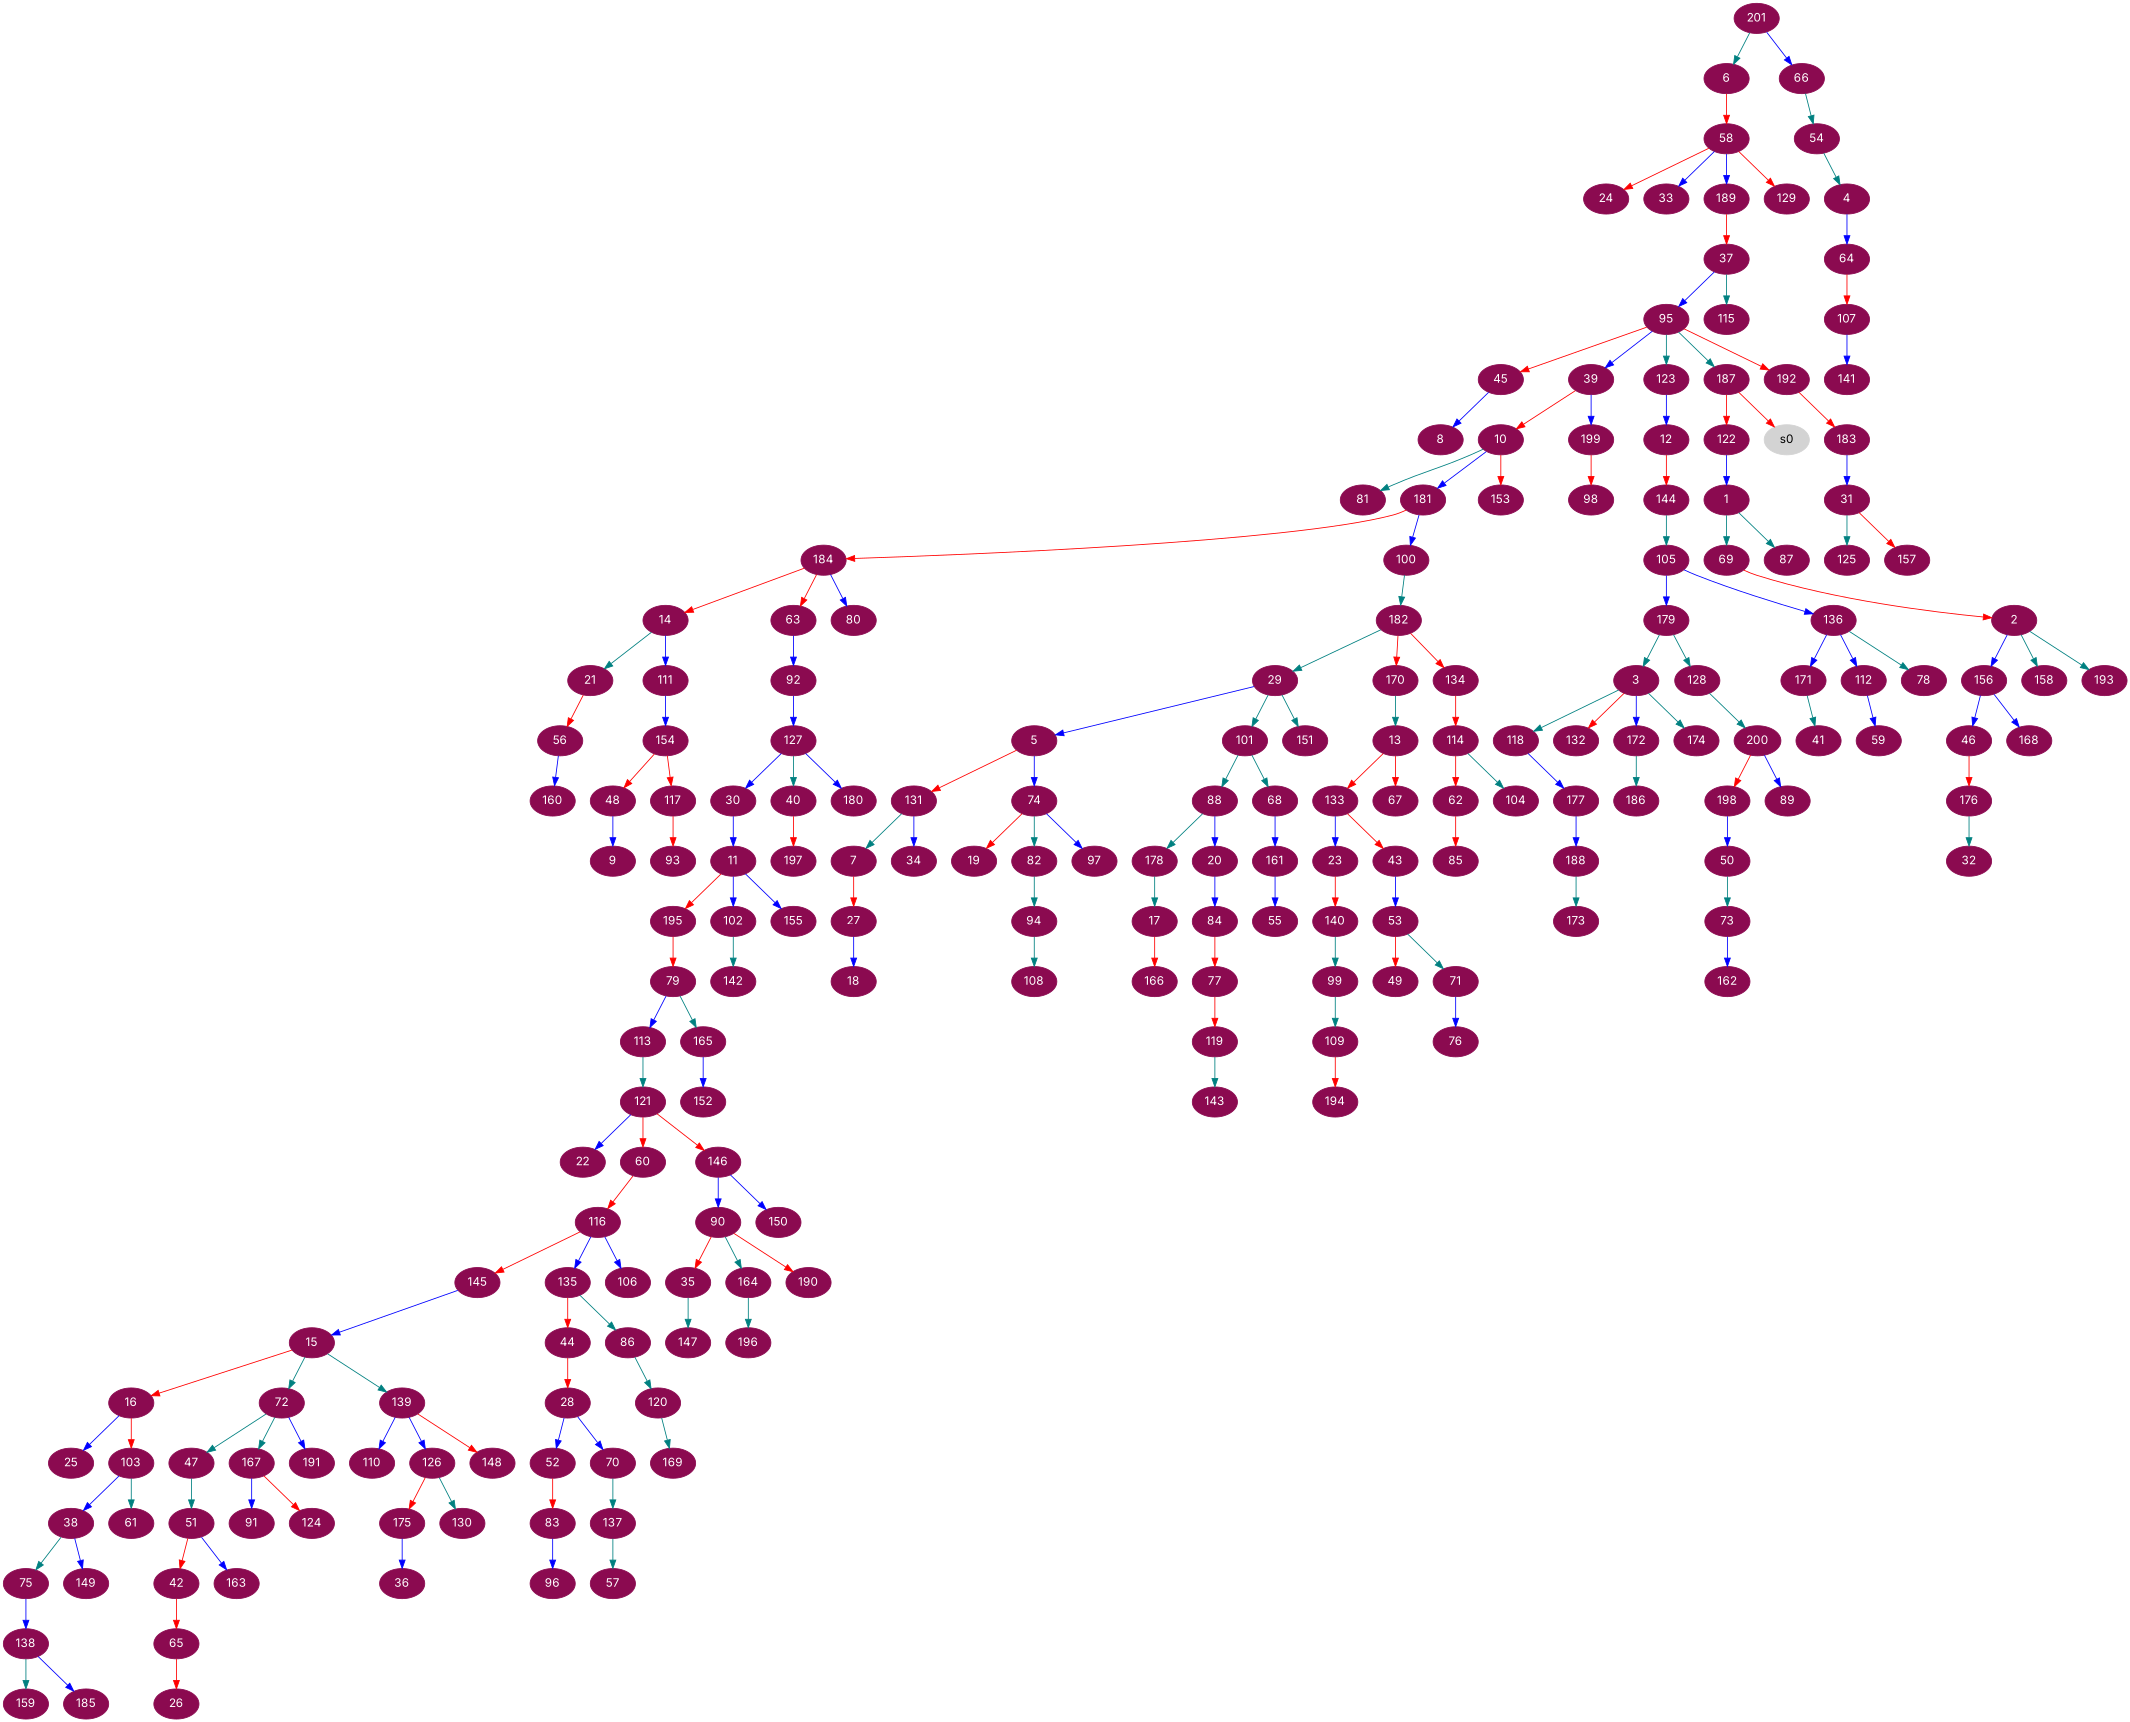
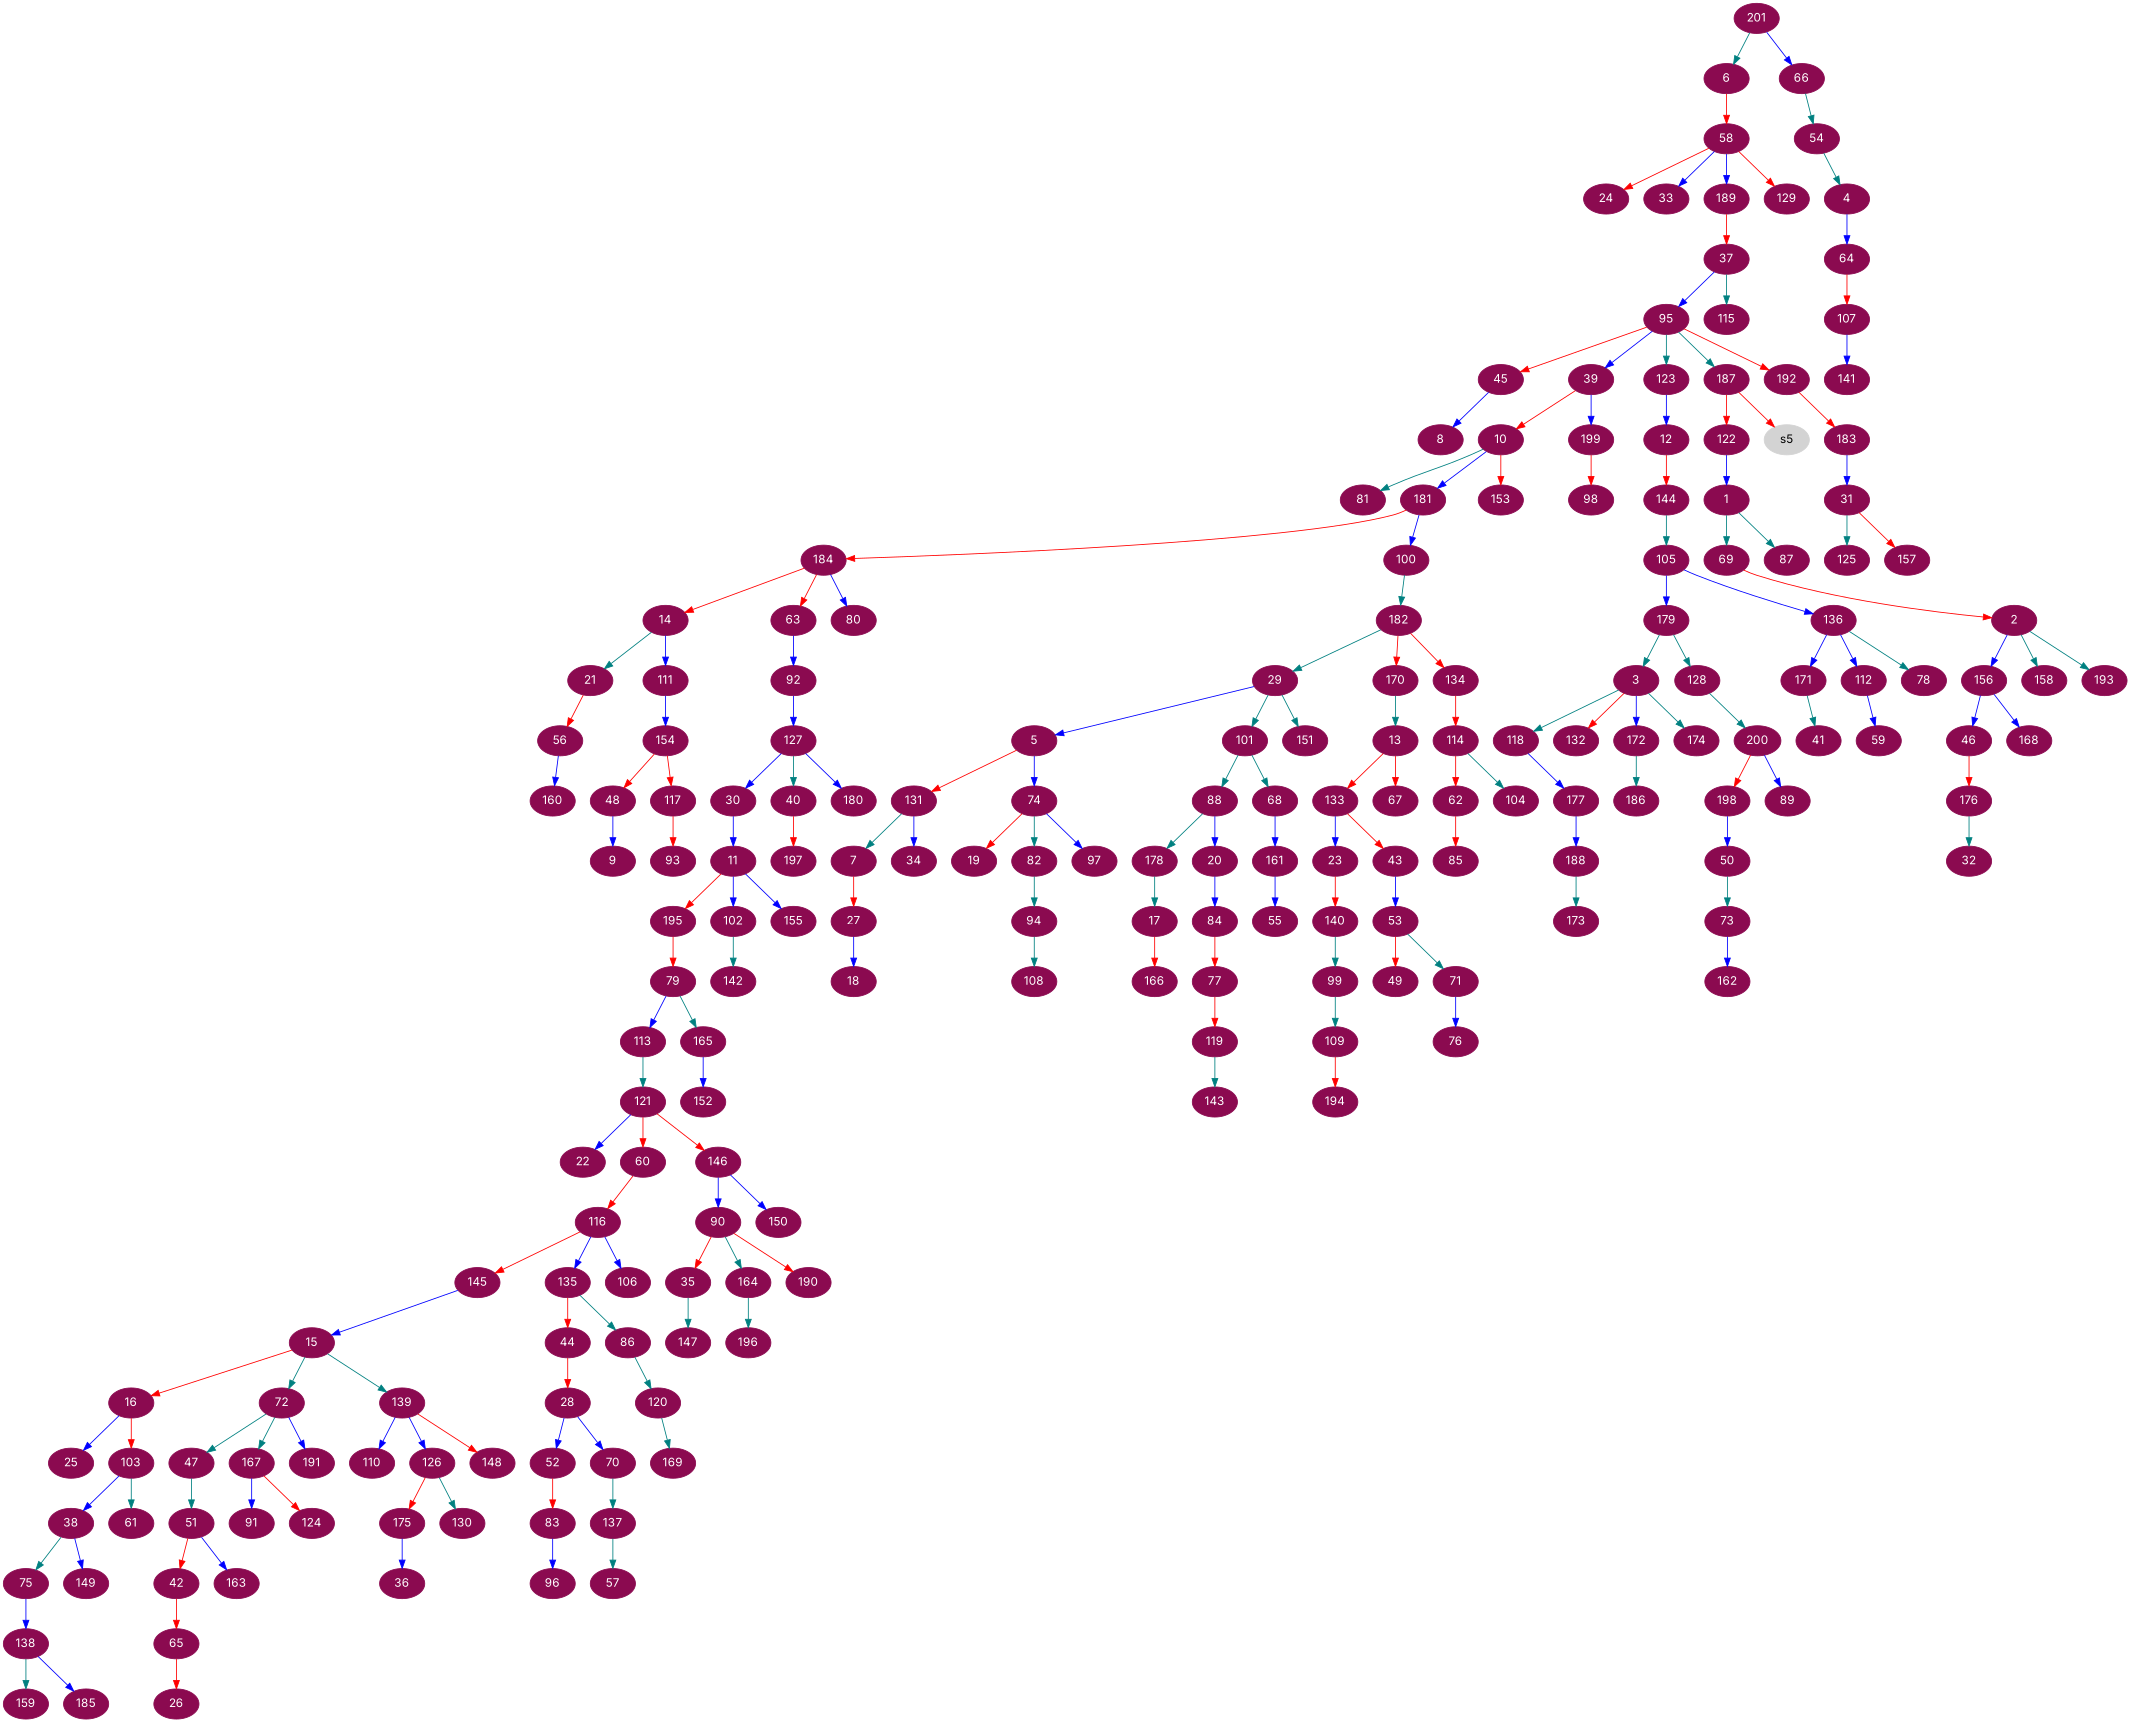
node "s0": label "s0" -> "s5"
